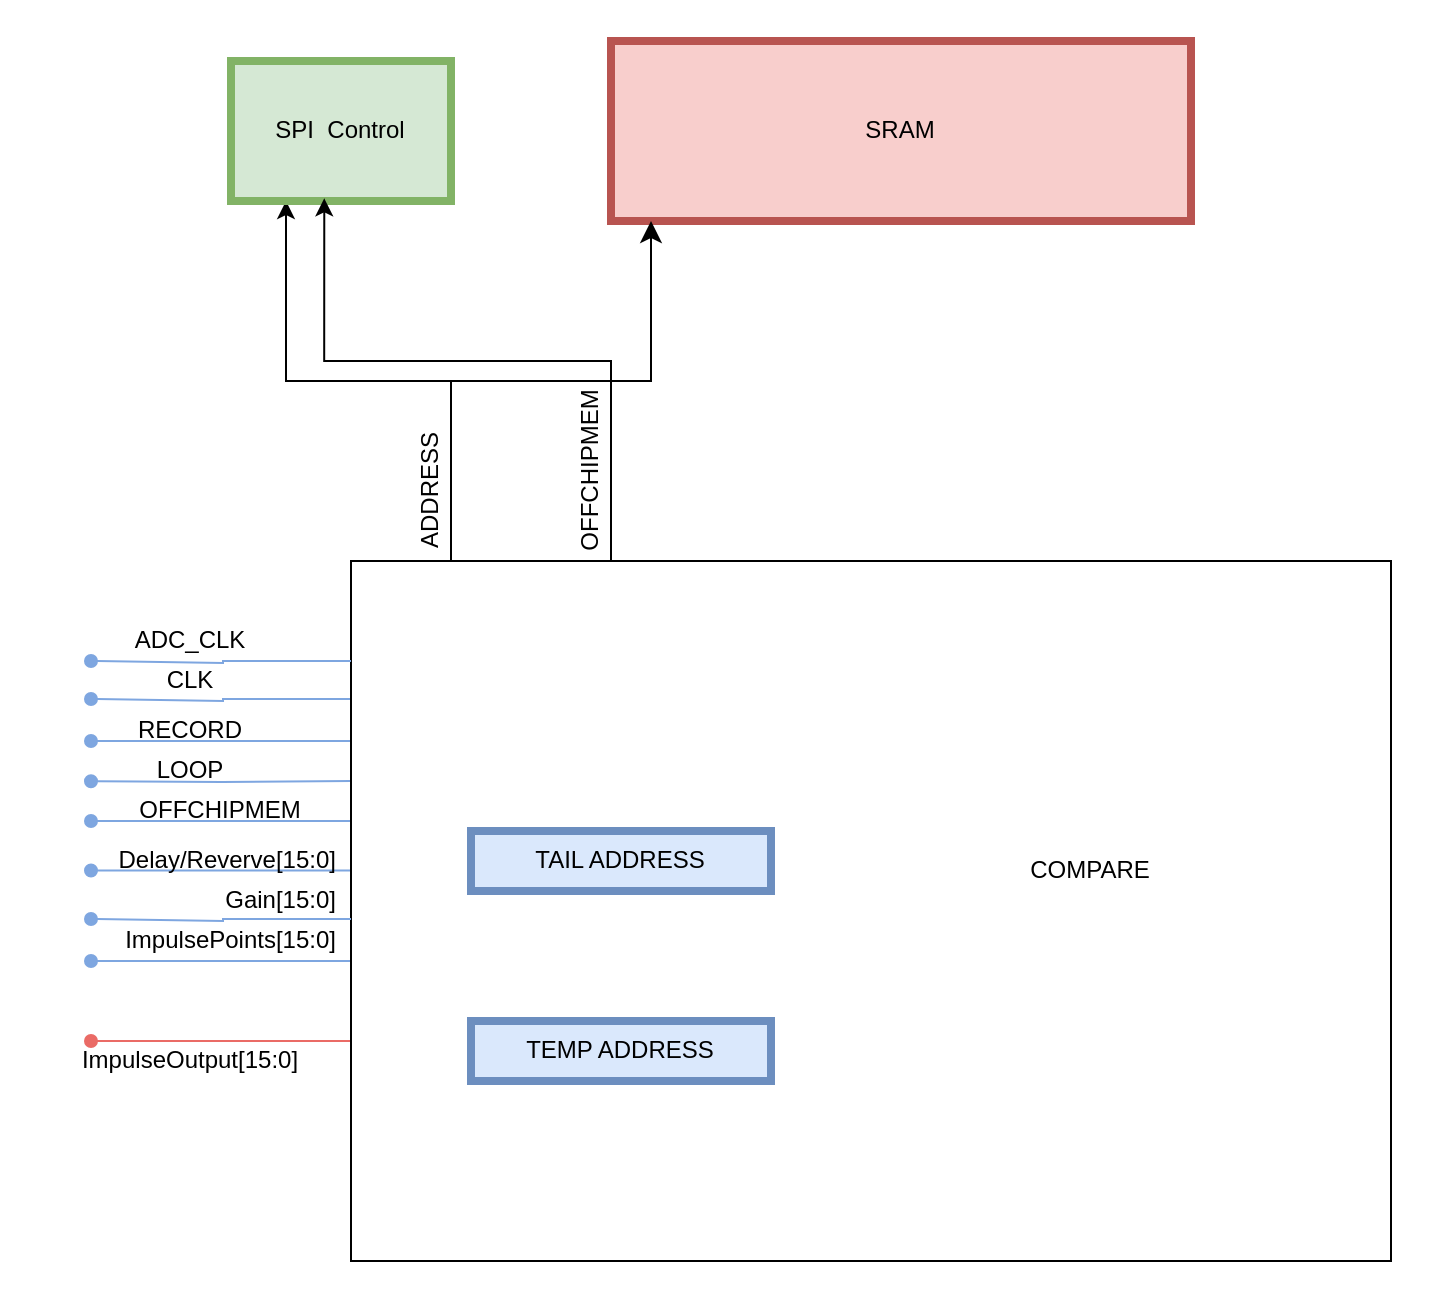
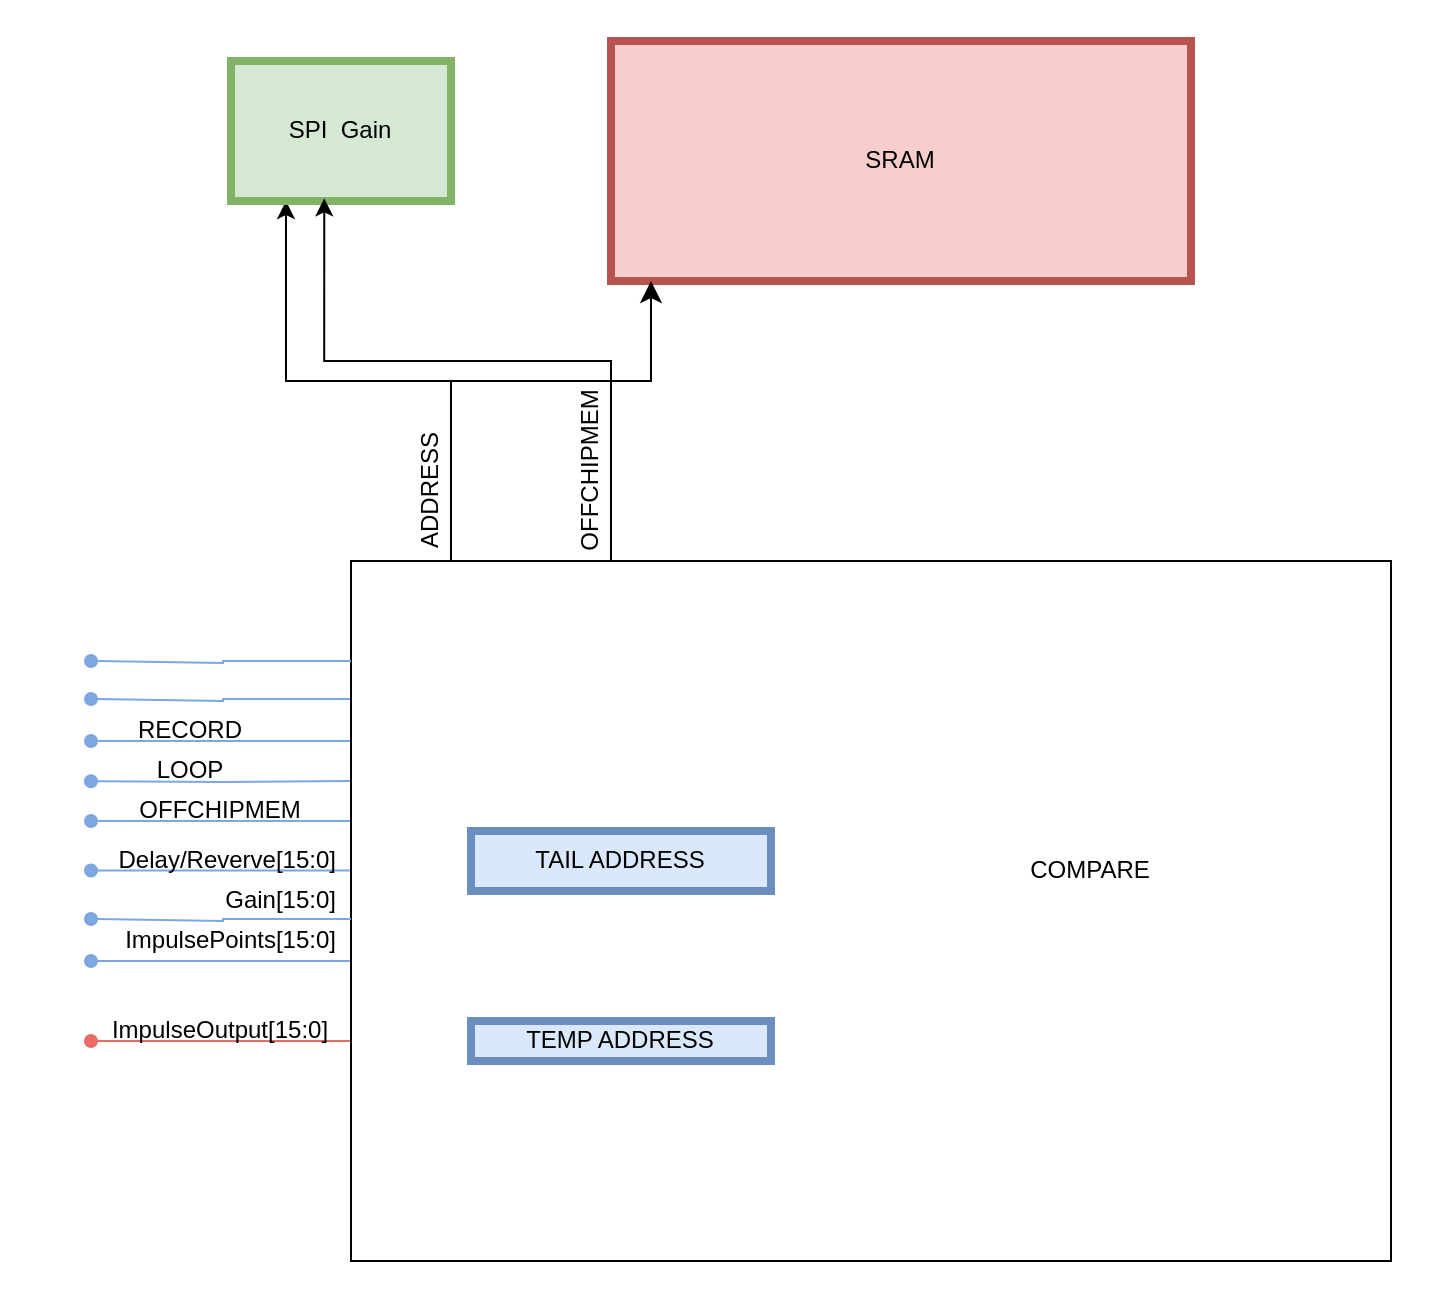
node "SPI Control": label "SPI Control" -> "SPI Gain"
node "SRAM": size 580x180 -> 580x240
node "ADC_CLK": removed
node "CLK": removed
node "TEMP ADDRESS": size 300x60 -> 300x40
node "ImpulseOutput[15:0]": moved (191, 1061) -> (221, 1031)
